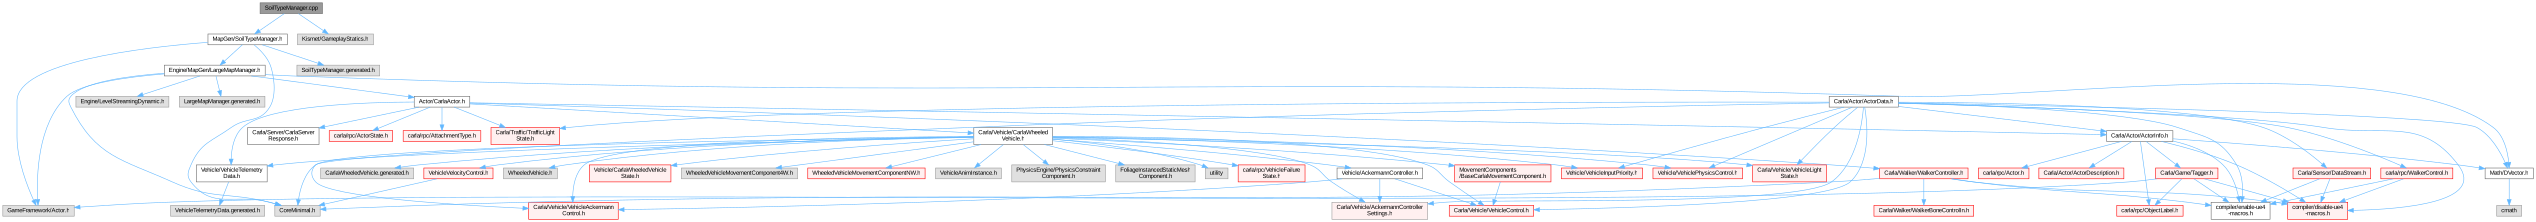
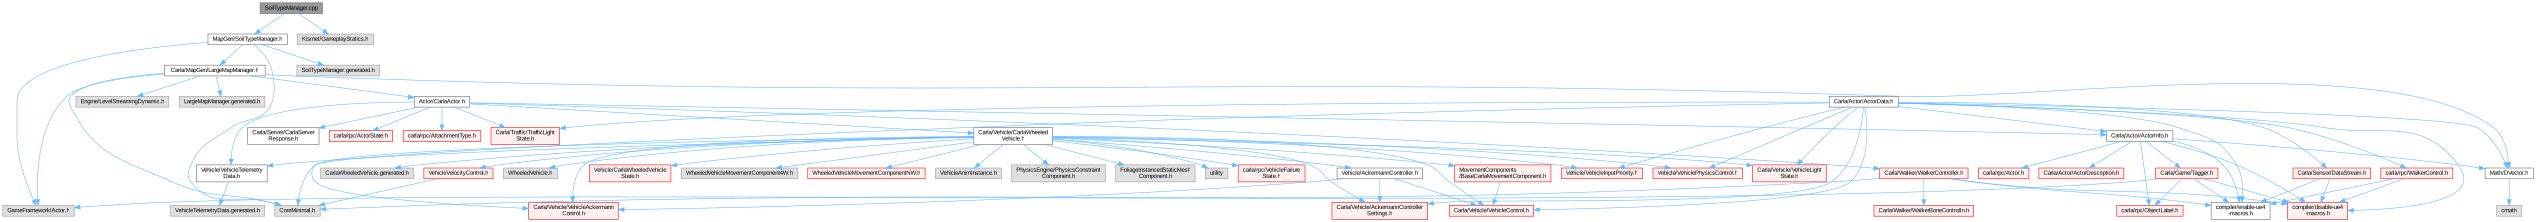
node "Engine/MapGen/LargeMapManager.h": label "Engine/MapGen/LargeMapManager.h" -> "Carla/MapGen/LargeMapManager.h"
node "Carla/Vehicle/AckermannController Settings.h": color grey60 -> red
